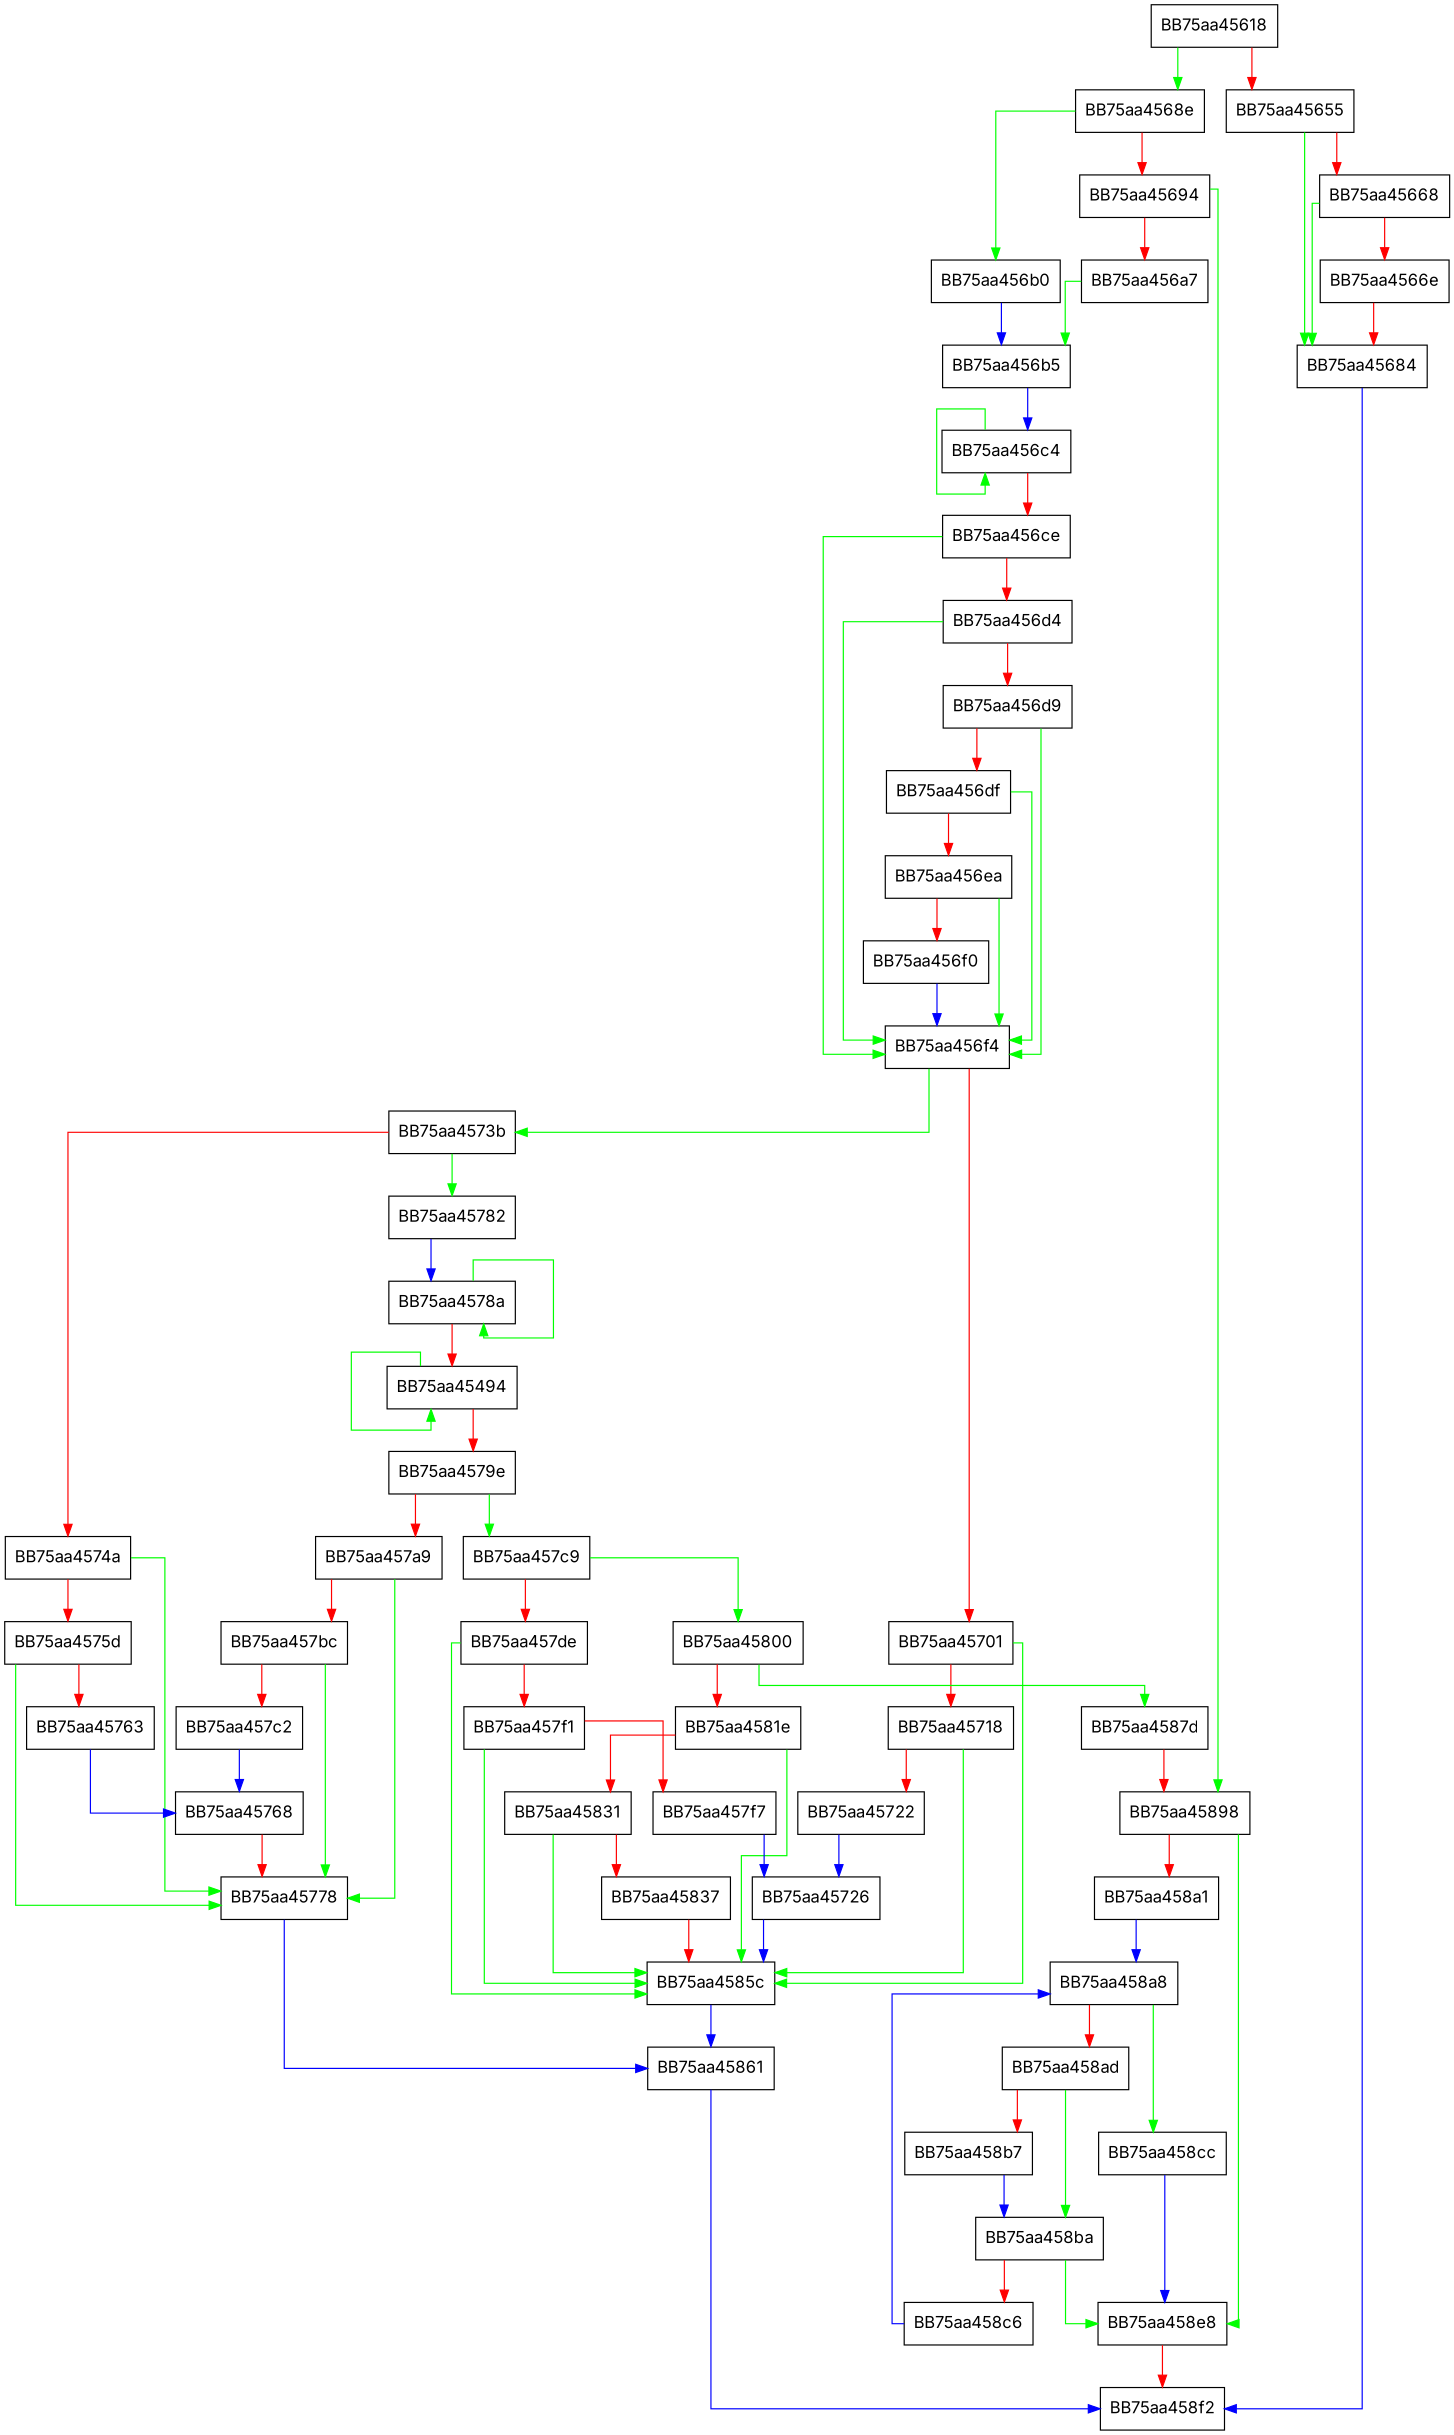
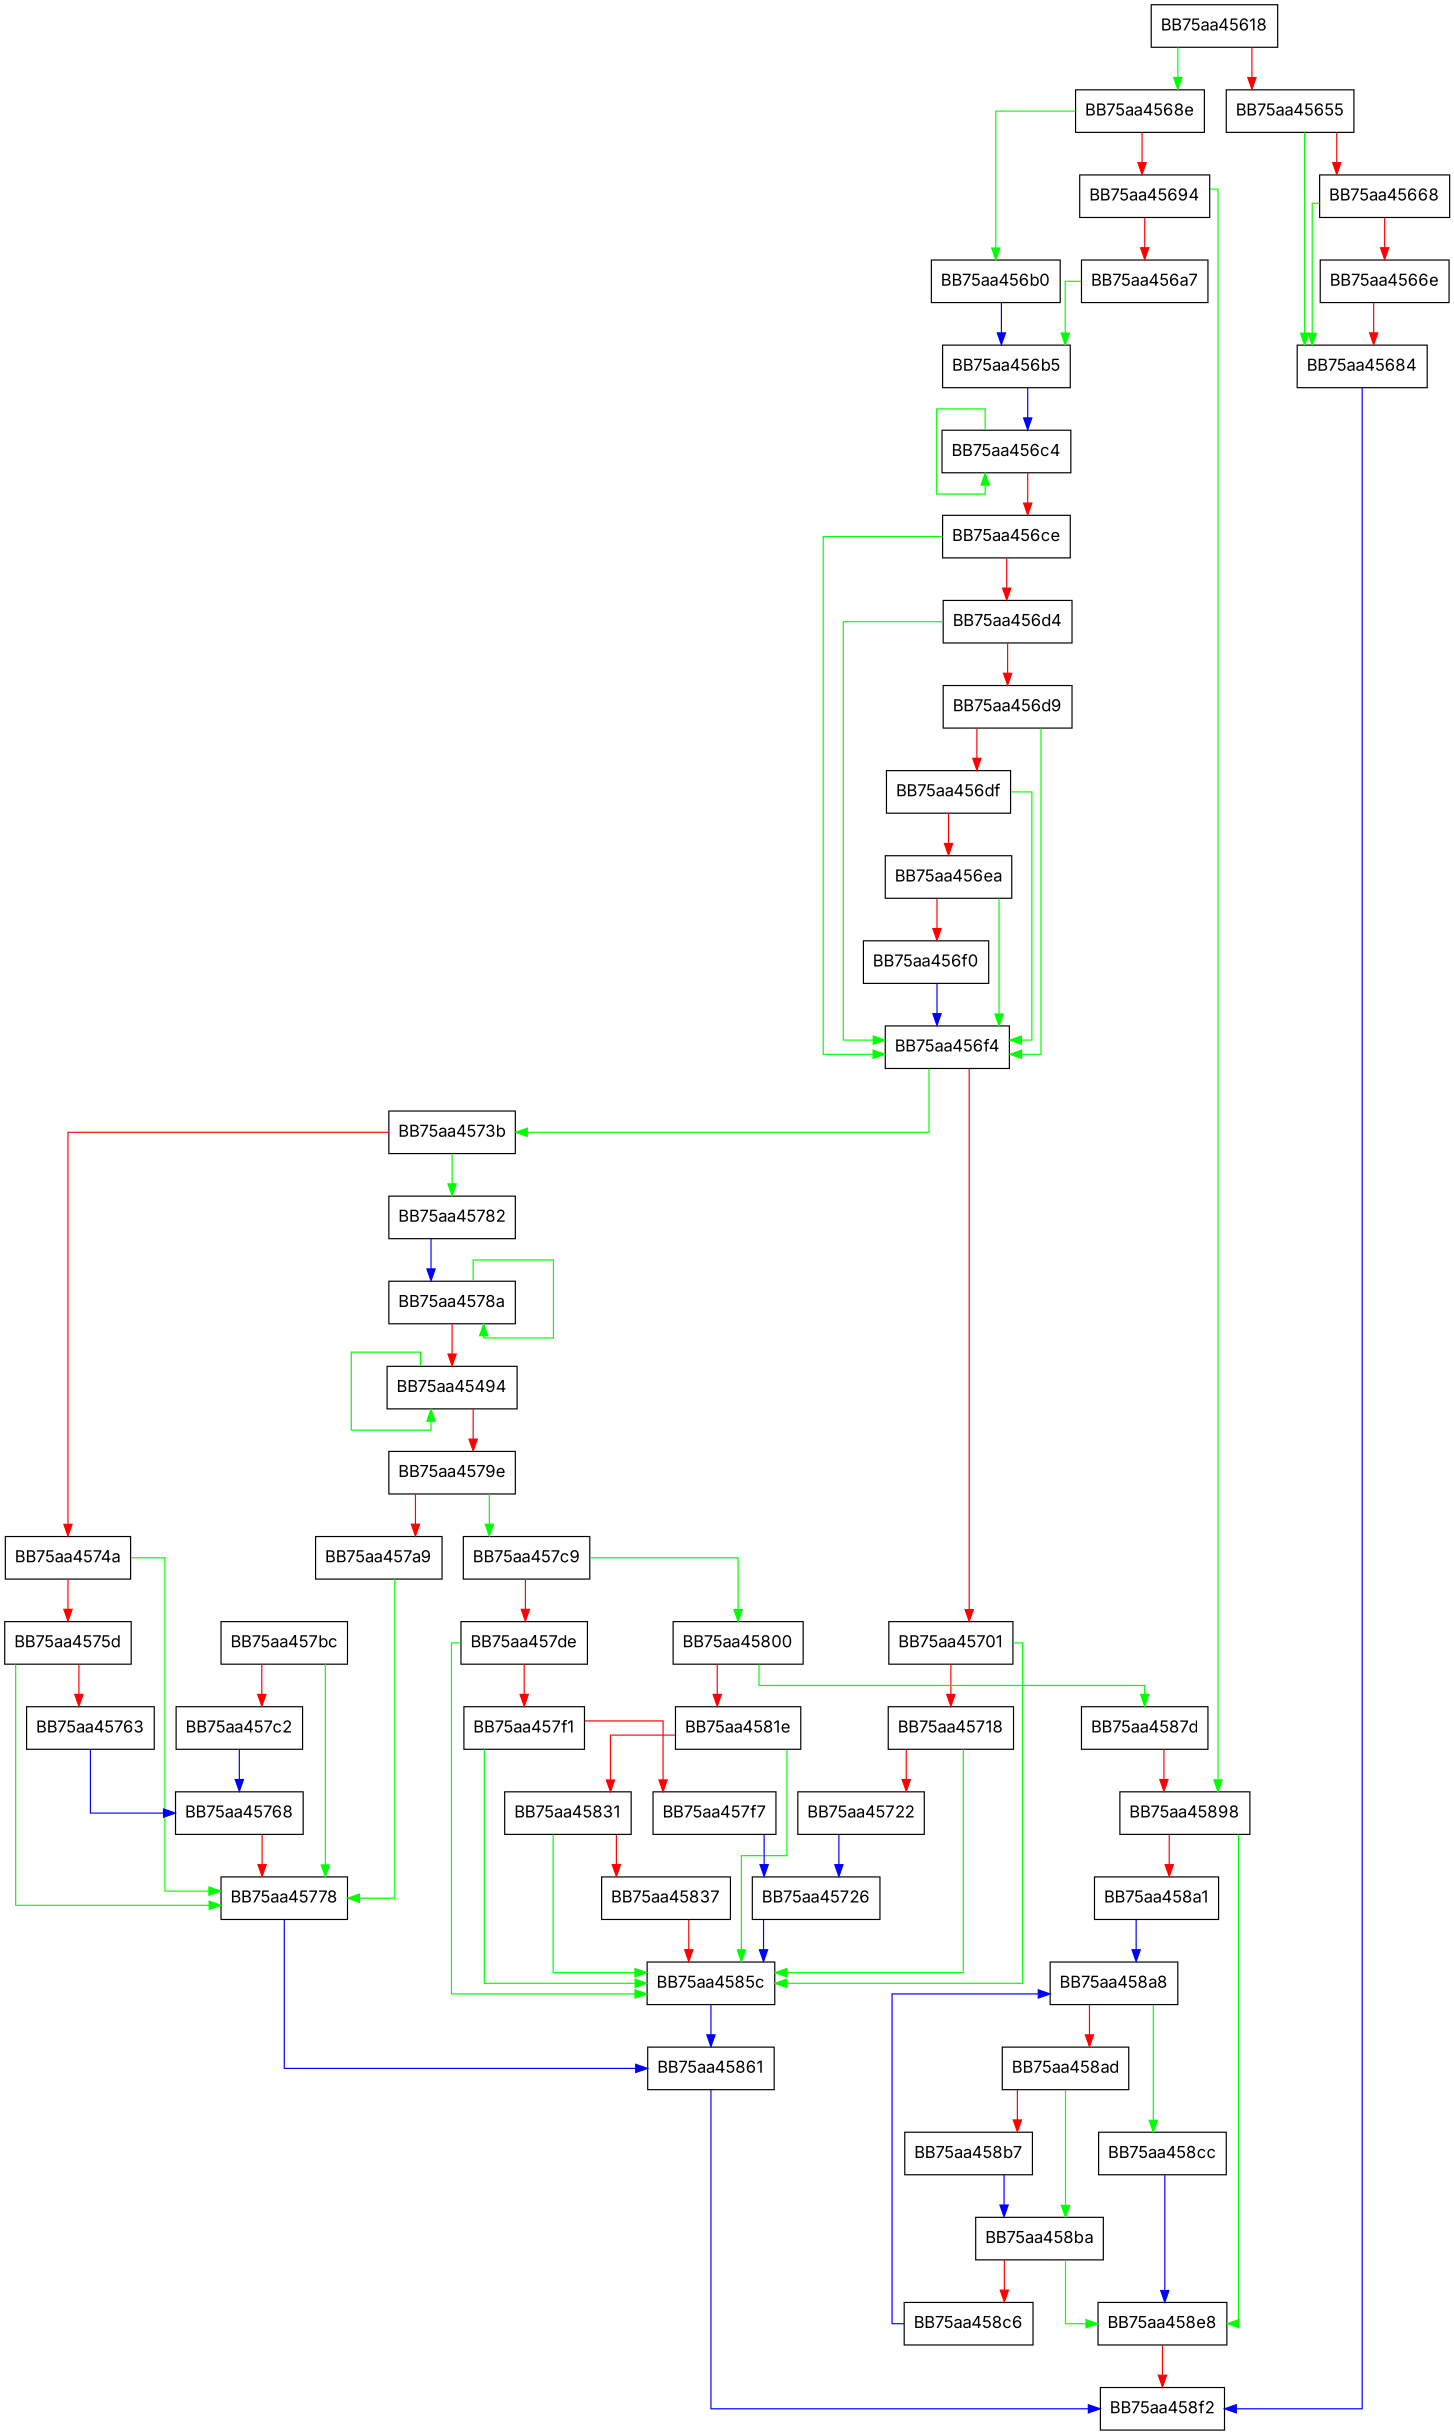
edge "BB75aa457a9" -> "BB75aa457bc": removed
